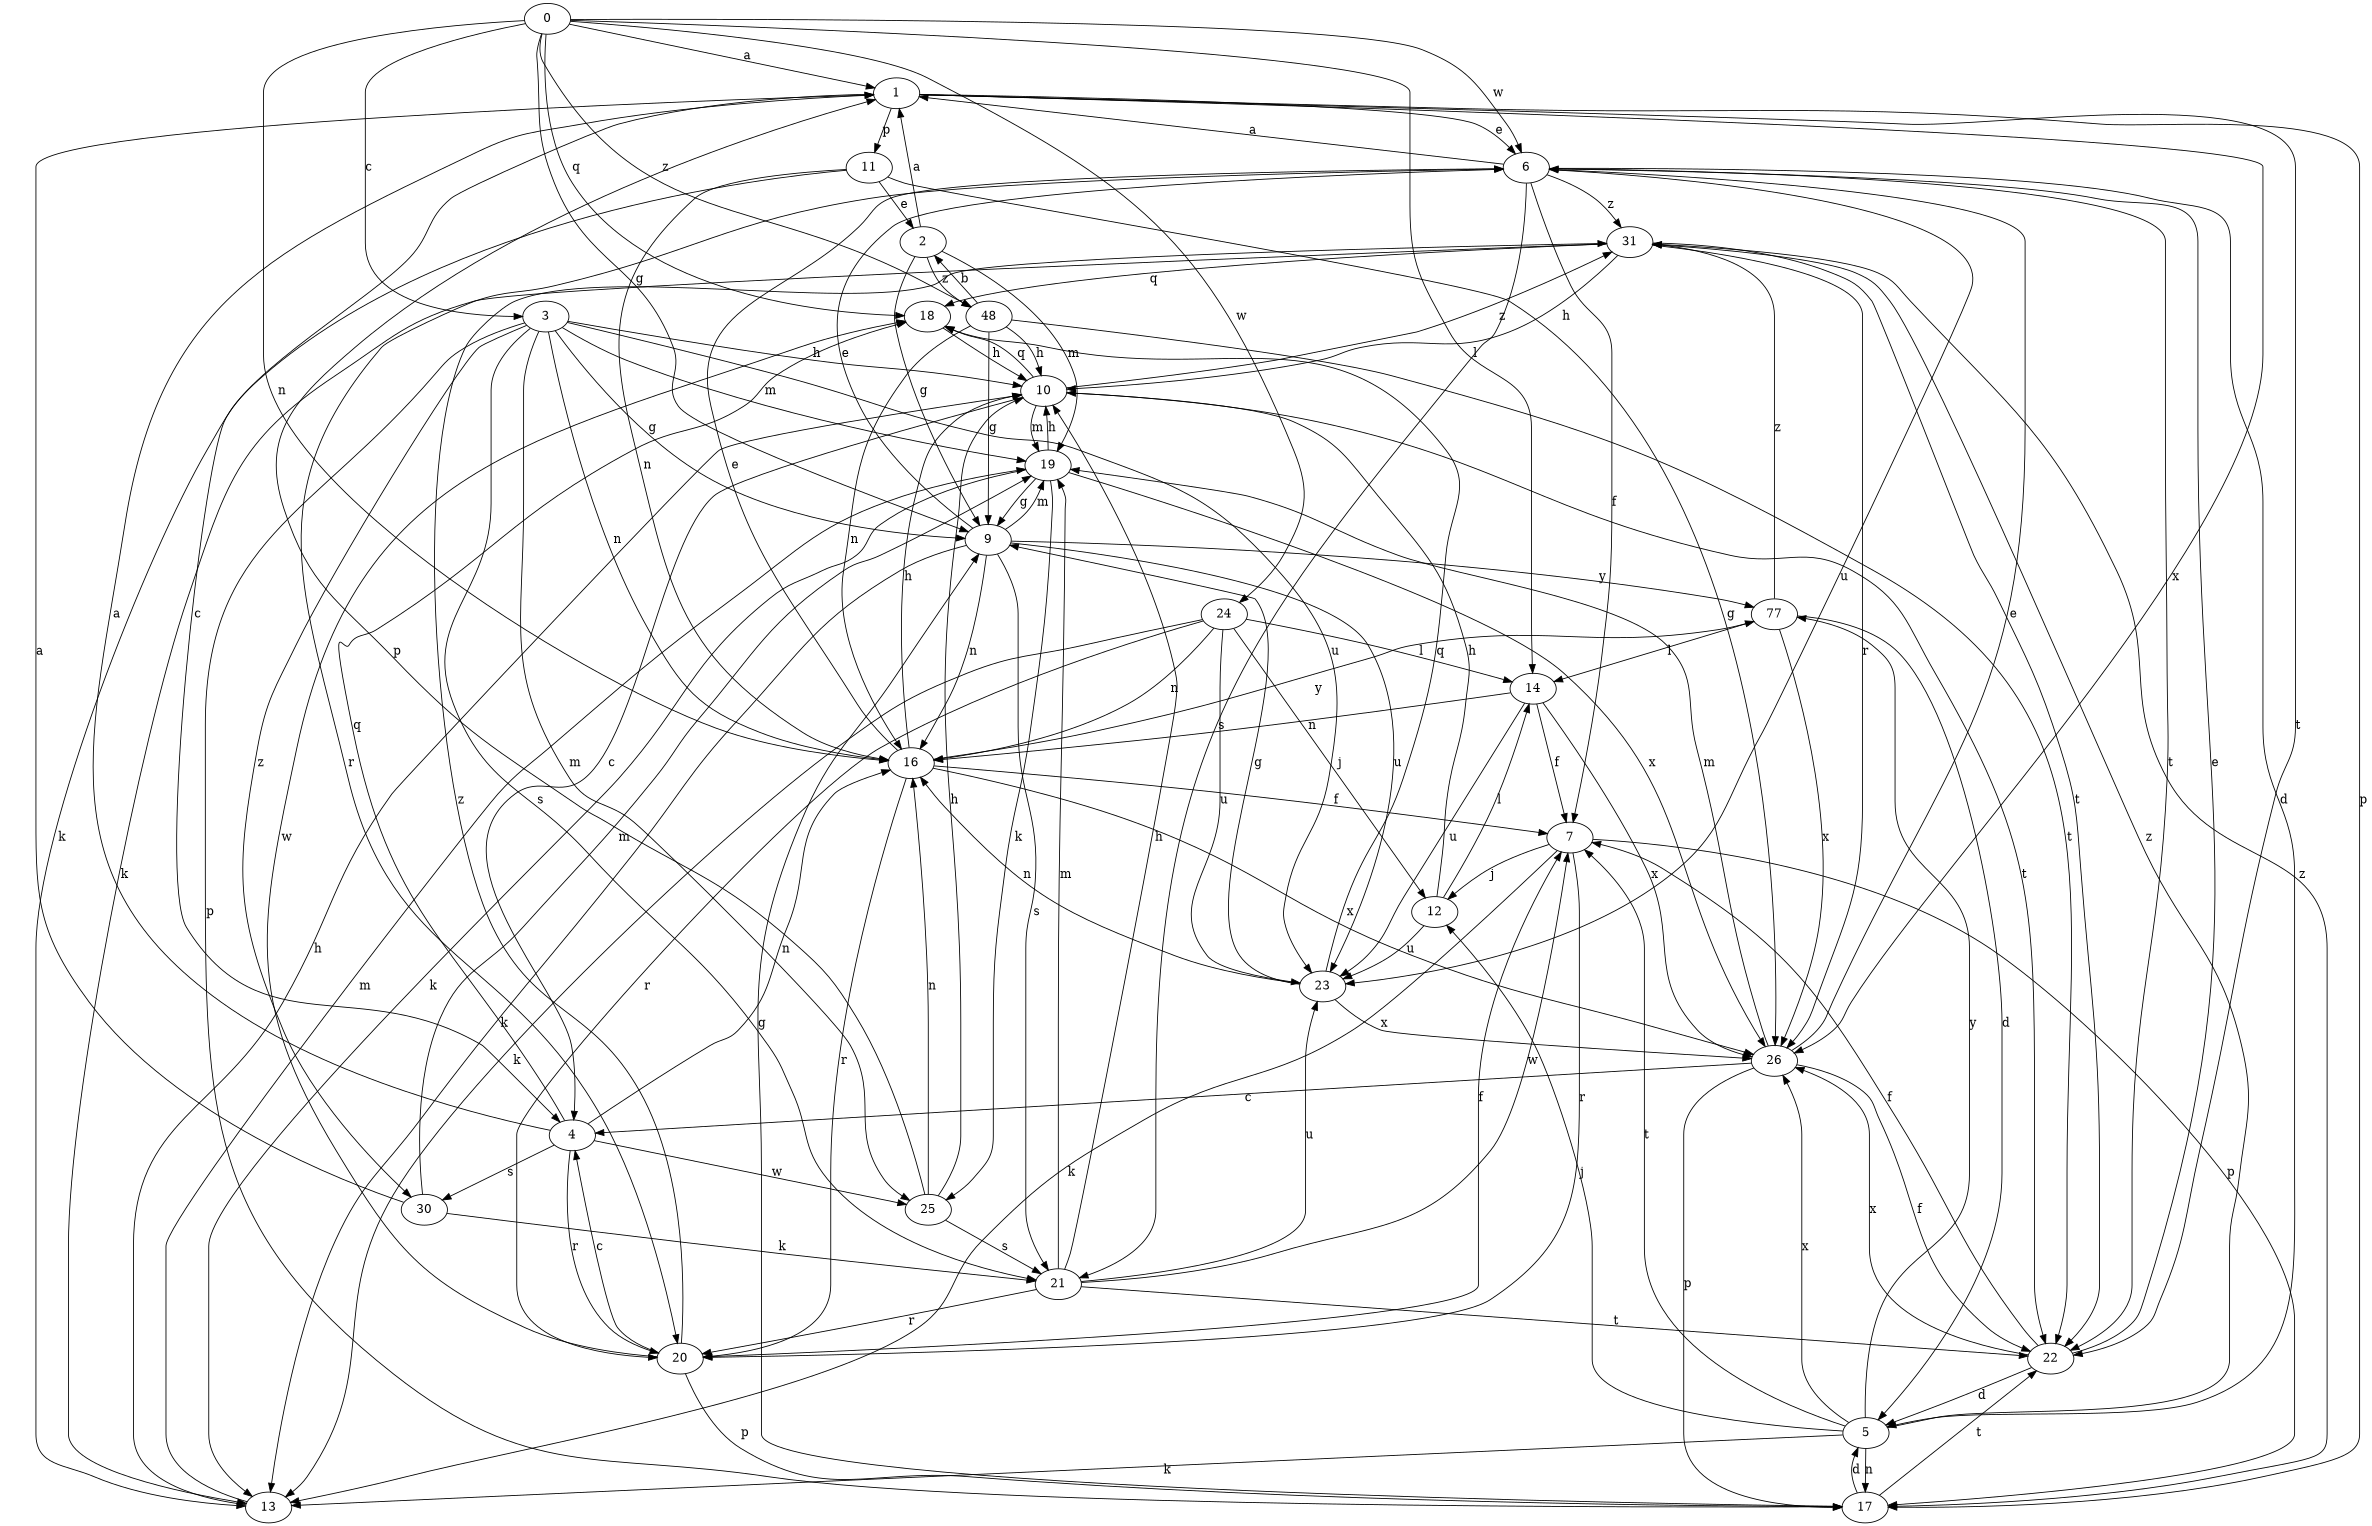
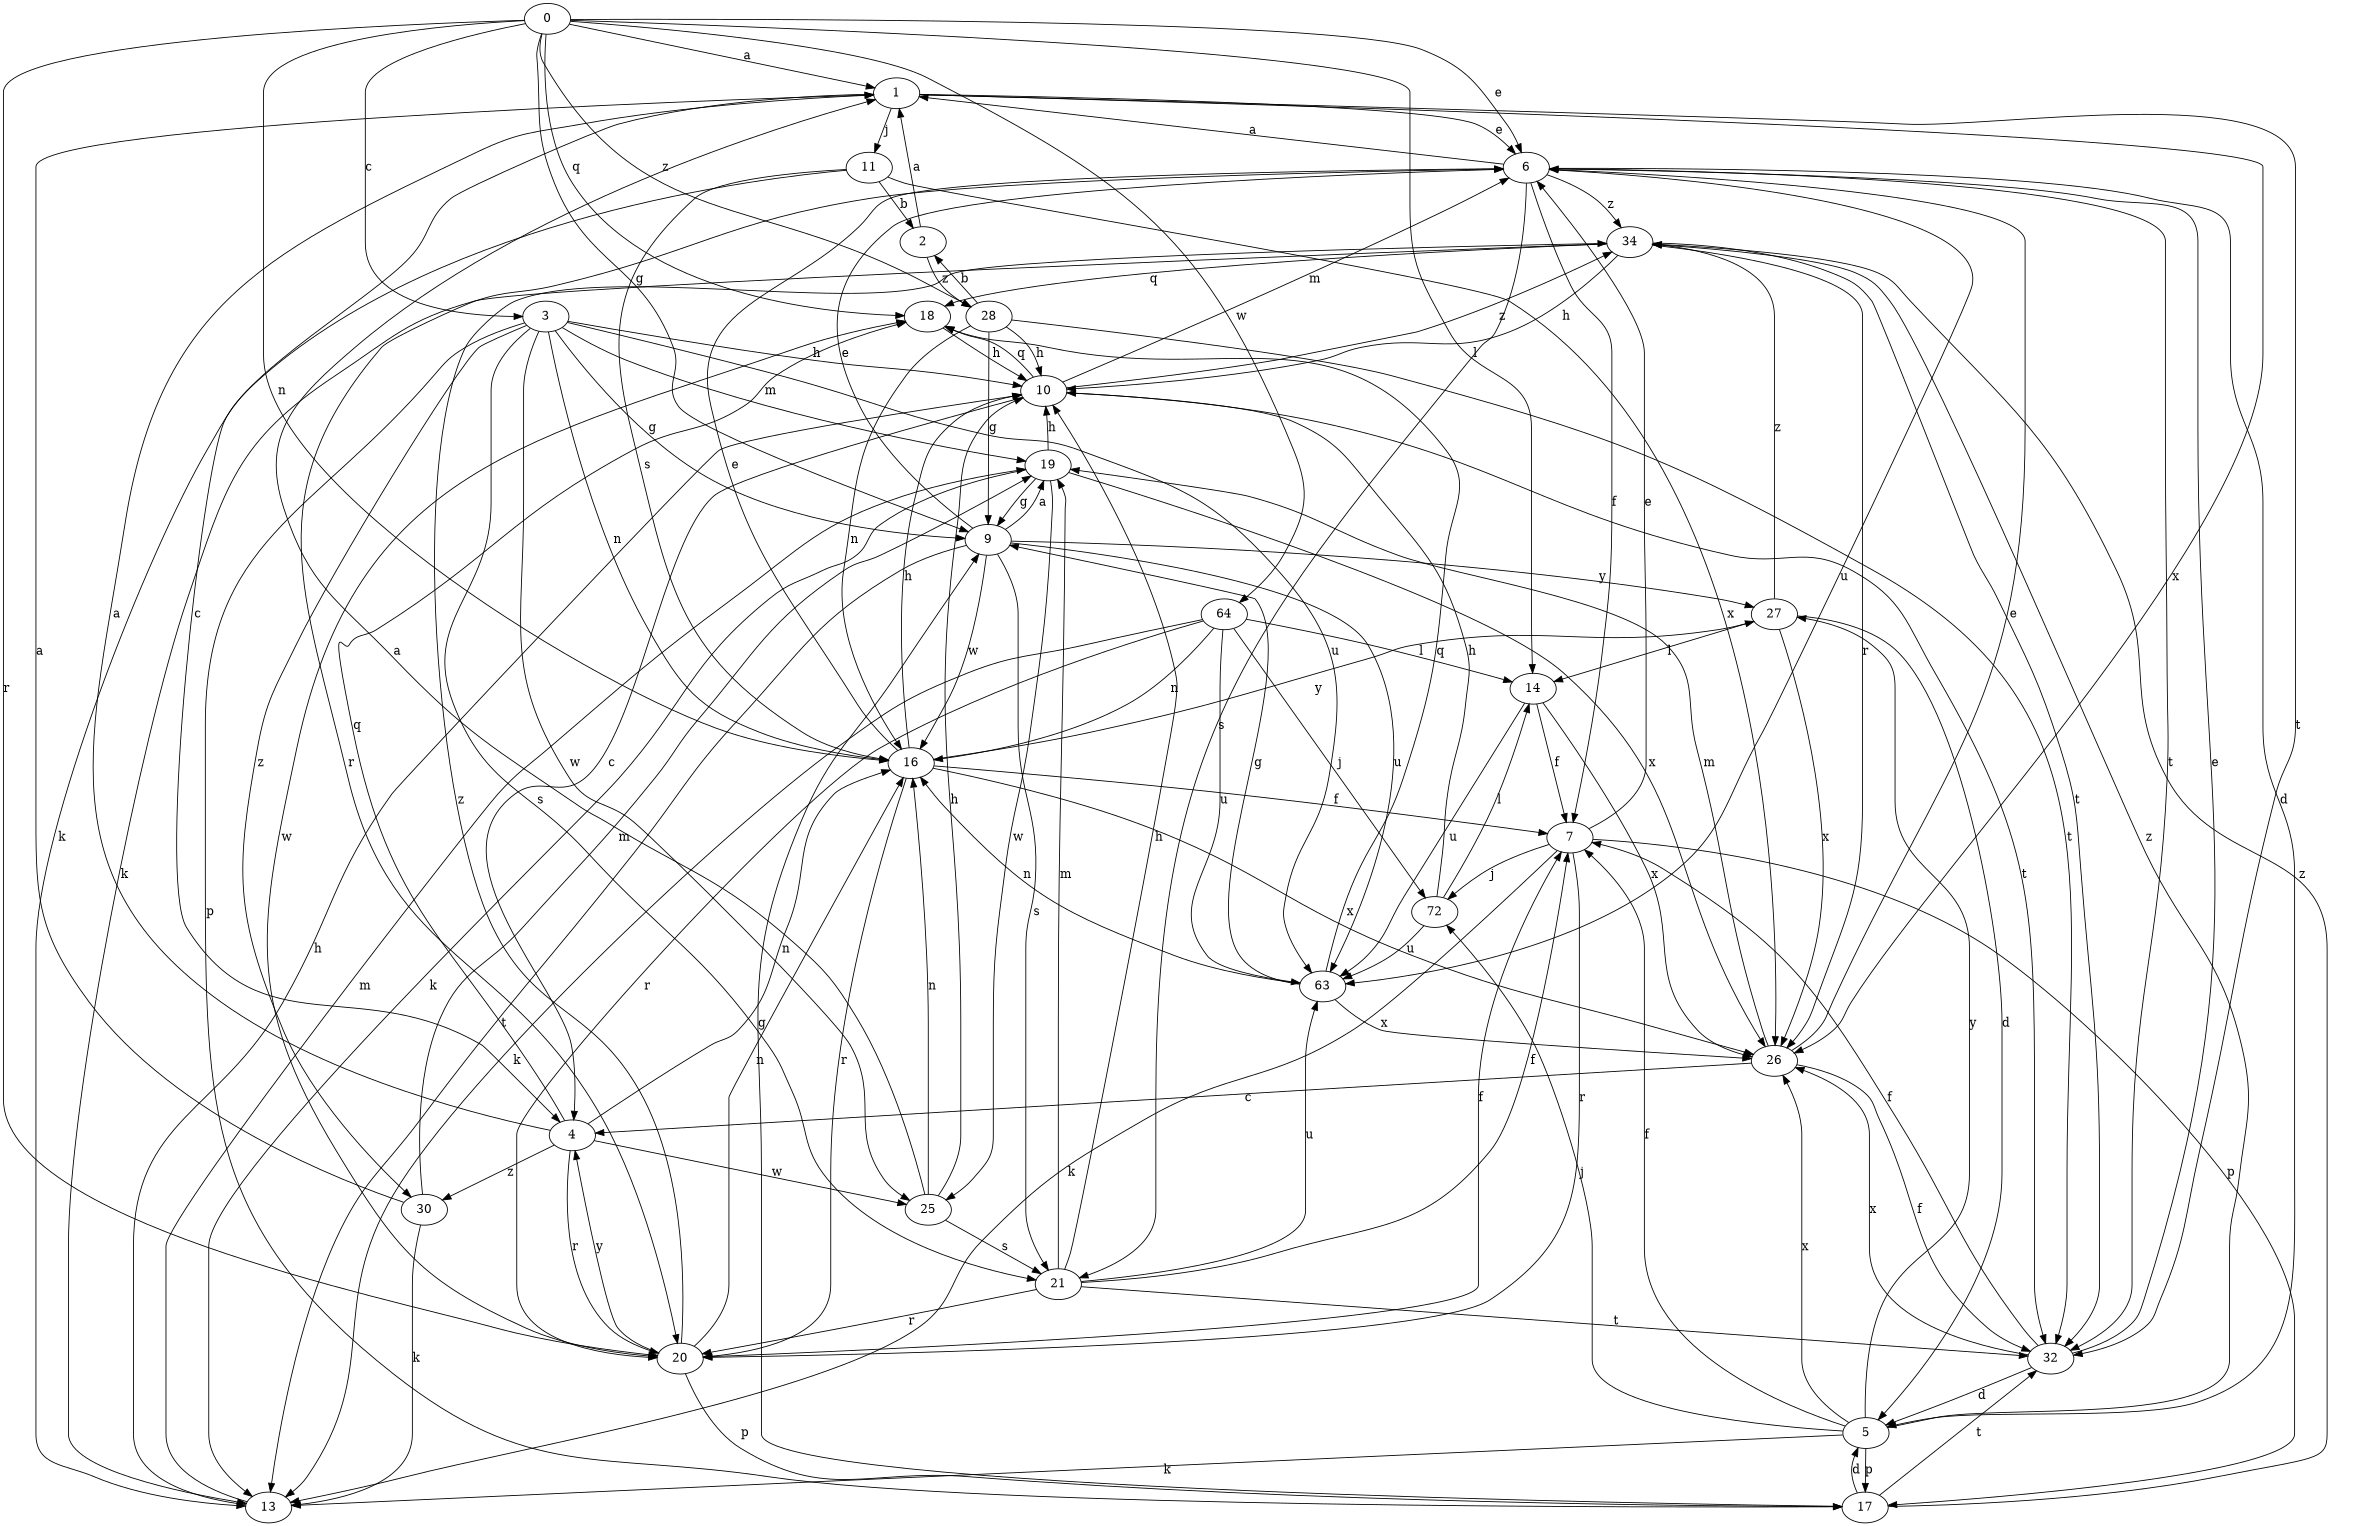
edge "0" -> "6": label "w" -> "e"
edge "1" -> "11": label "p" -> "j"
edge "11" -> "2": label "e" -> "b"
node "31": label "31" -> "34"
edge "1" -> "17": removed, label "p"
node "48": label "48" -> "28"
edge "2" -> "19": removed, label "m"
edge "2" -> "9": removed, label "g"
edge "10" -> "19": now "10" -> "6"
edge "11" -> "16": label "n" -> "s"
edge "9" -> "19": label "m" -> "a"
edge "7" -> "6": added, label "e"
node "24": label "24" -> "64"
edge "11" -> "26": label "g" -> "x"
node "77": label "77" -> "27"
edge "25" -> "1": label "p" -> "a"
edge "9" -> "16": label "n" -> "w"
edge "0" -> "20": added, label "r"
edge "14" -> "16": now "20" -> "16"
edge "3" -> "25": label "m" -> "w"
edge "19" -> "25": label "k" -> "w"
node "12": label "12" -> "72"
node "23": label "23" -> "63"
edge "9" -> "13": label "k" -> "t"
edge "21" -> "7": label "w" -> "f"
edge "5" -> "7": label "t" -> "f"
edge "4" -> "30": label "s" -> "z"
edge "20" -> "4": label "c" -> "y"
edge "30" -> "21": now "30" -> "13"
edge "26" -> "17": removed, label "p"
node "22": label "22" -> "32"
edge "5" -> "17": label "n" -> "p"
